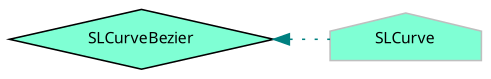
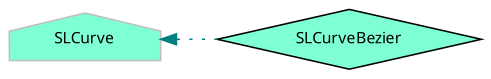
edge "SLCurve" -> "SLCurveBezier": reversed
